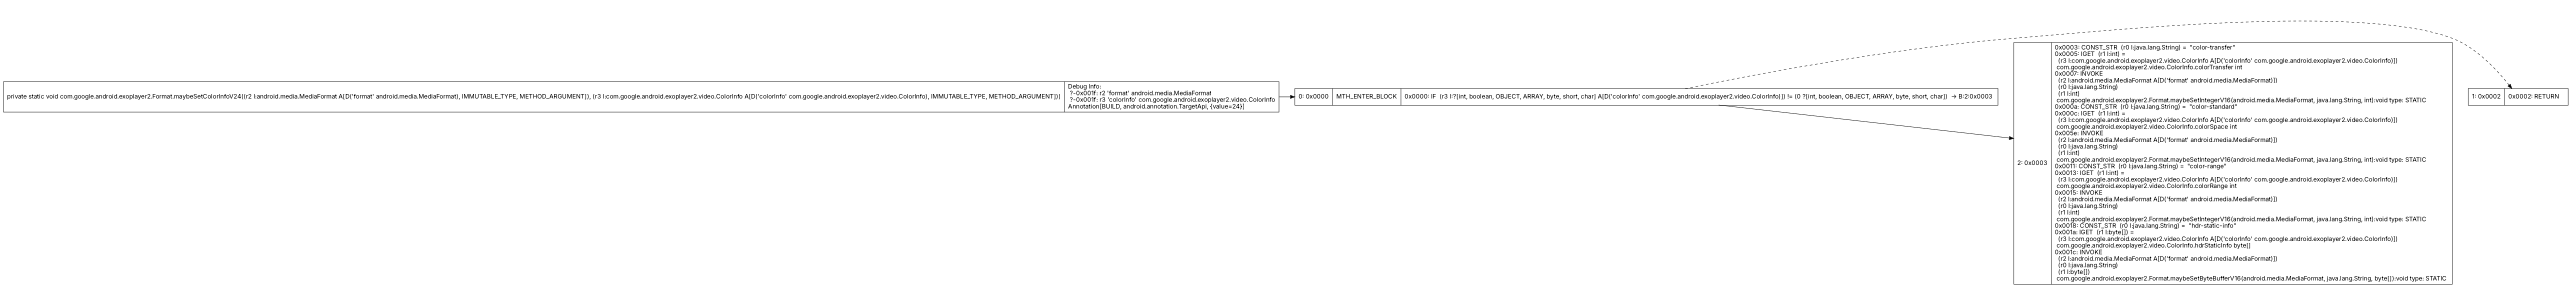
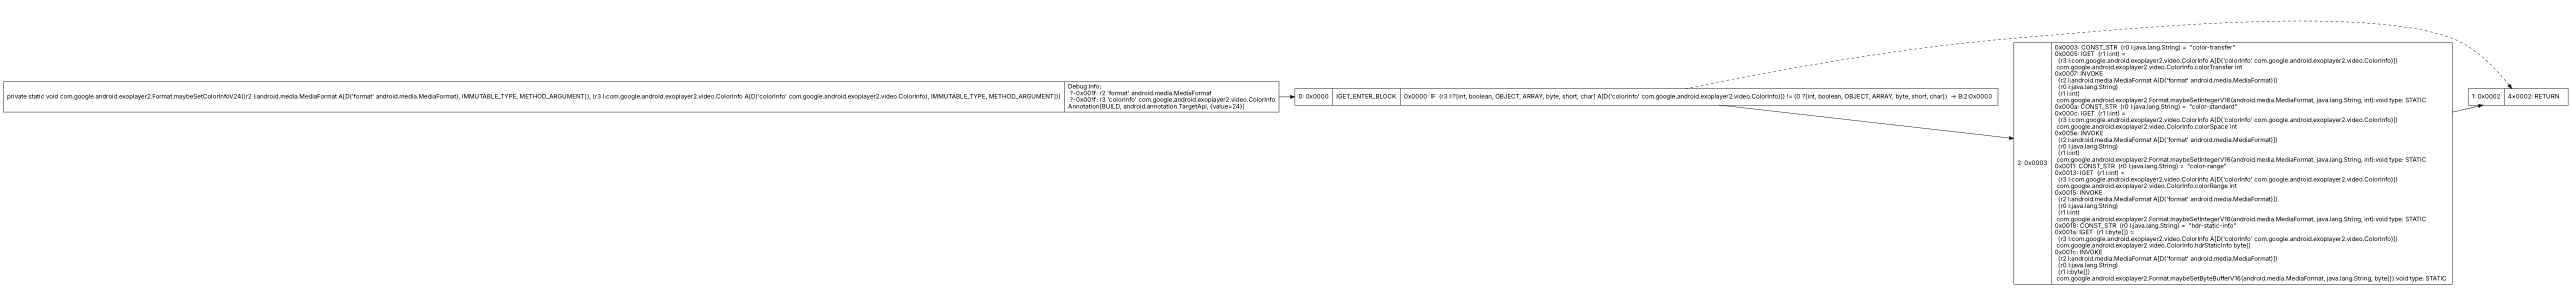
node "0: 0x0000": text "MTH_ENTER_BLOCK" -> "IGET_ENTER_BLOCK"
node "1: 0x0002": text "0x0002: RETURN" -> "4x0002: RETURN"
edge "2: 0x0003" -> "1: 0x0002": added
